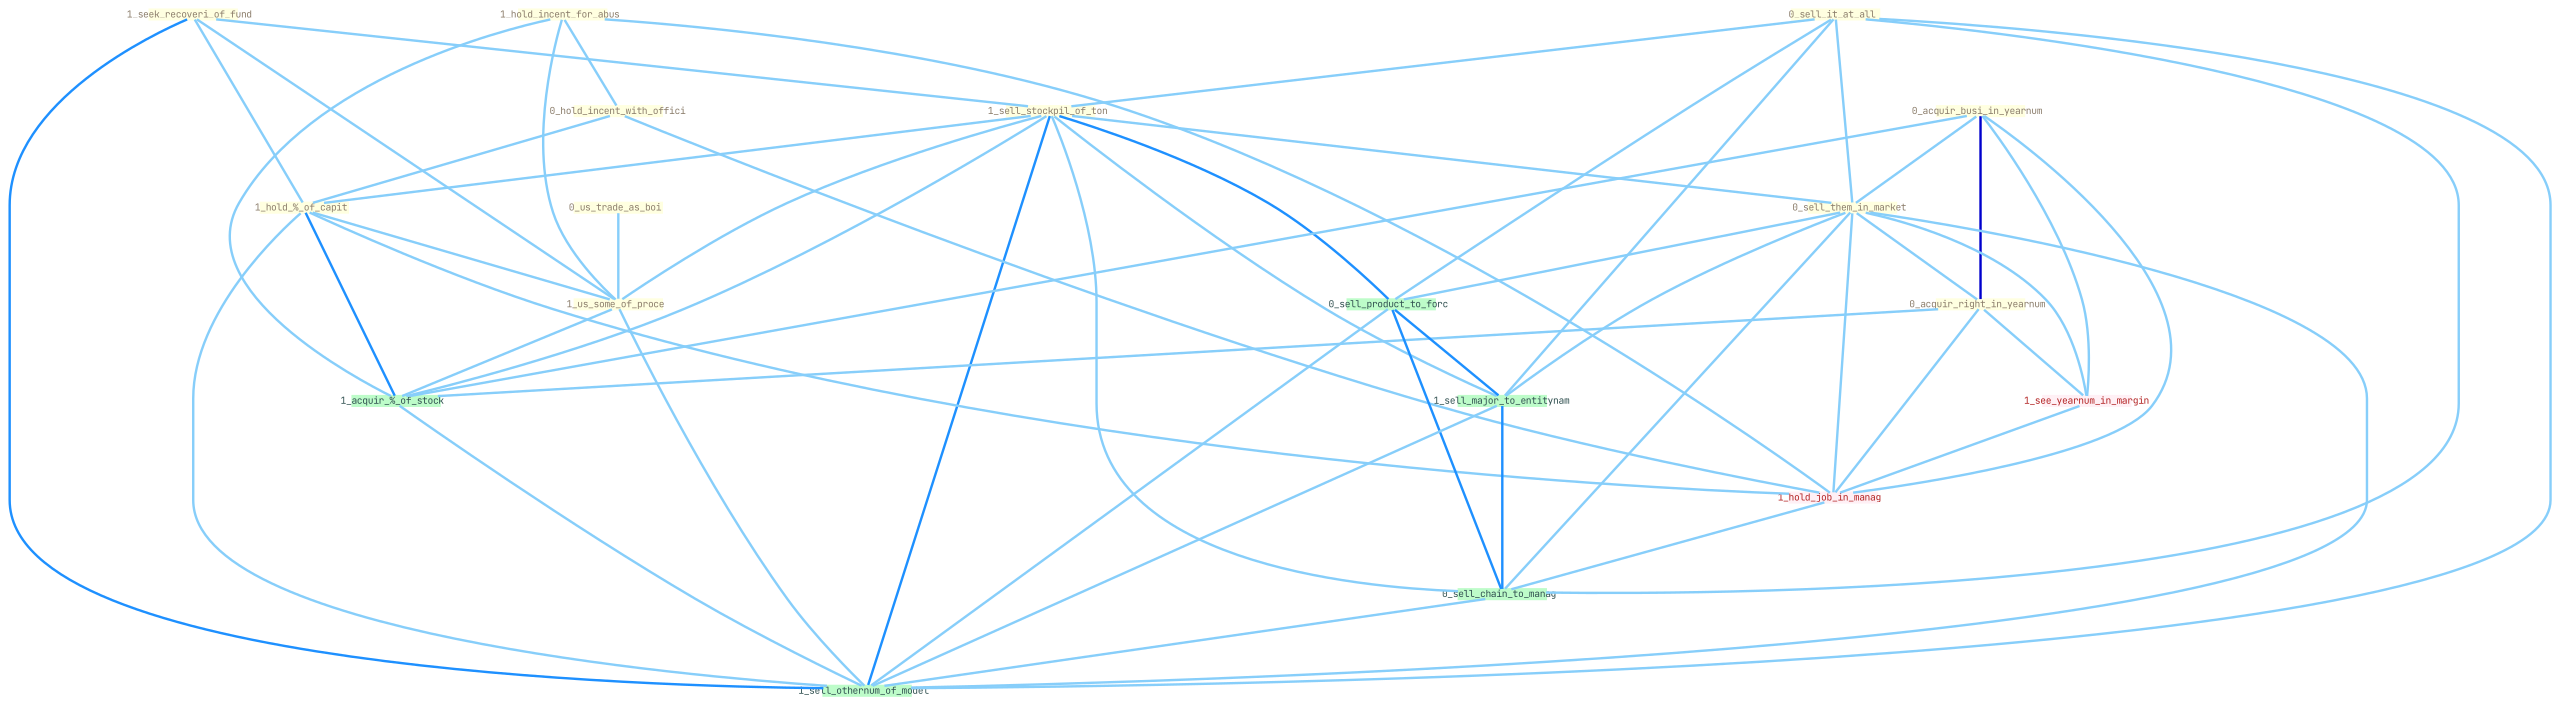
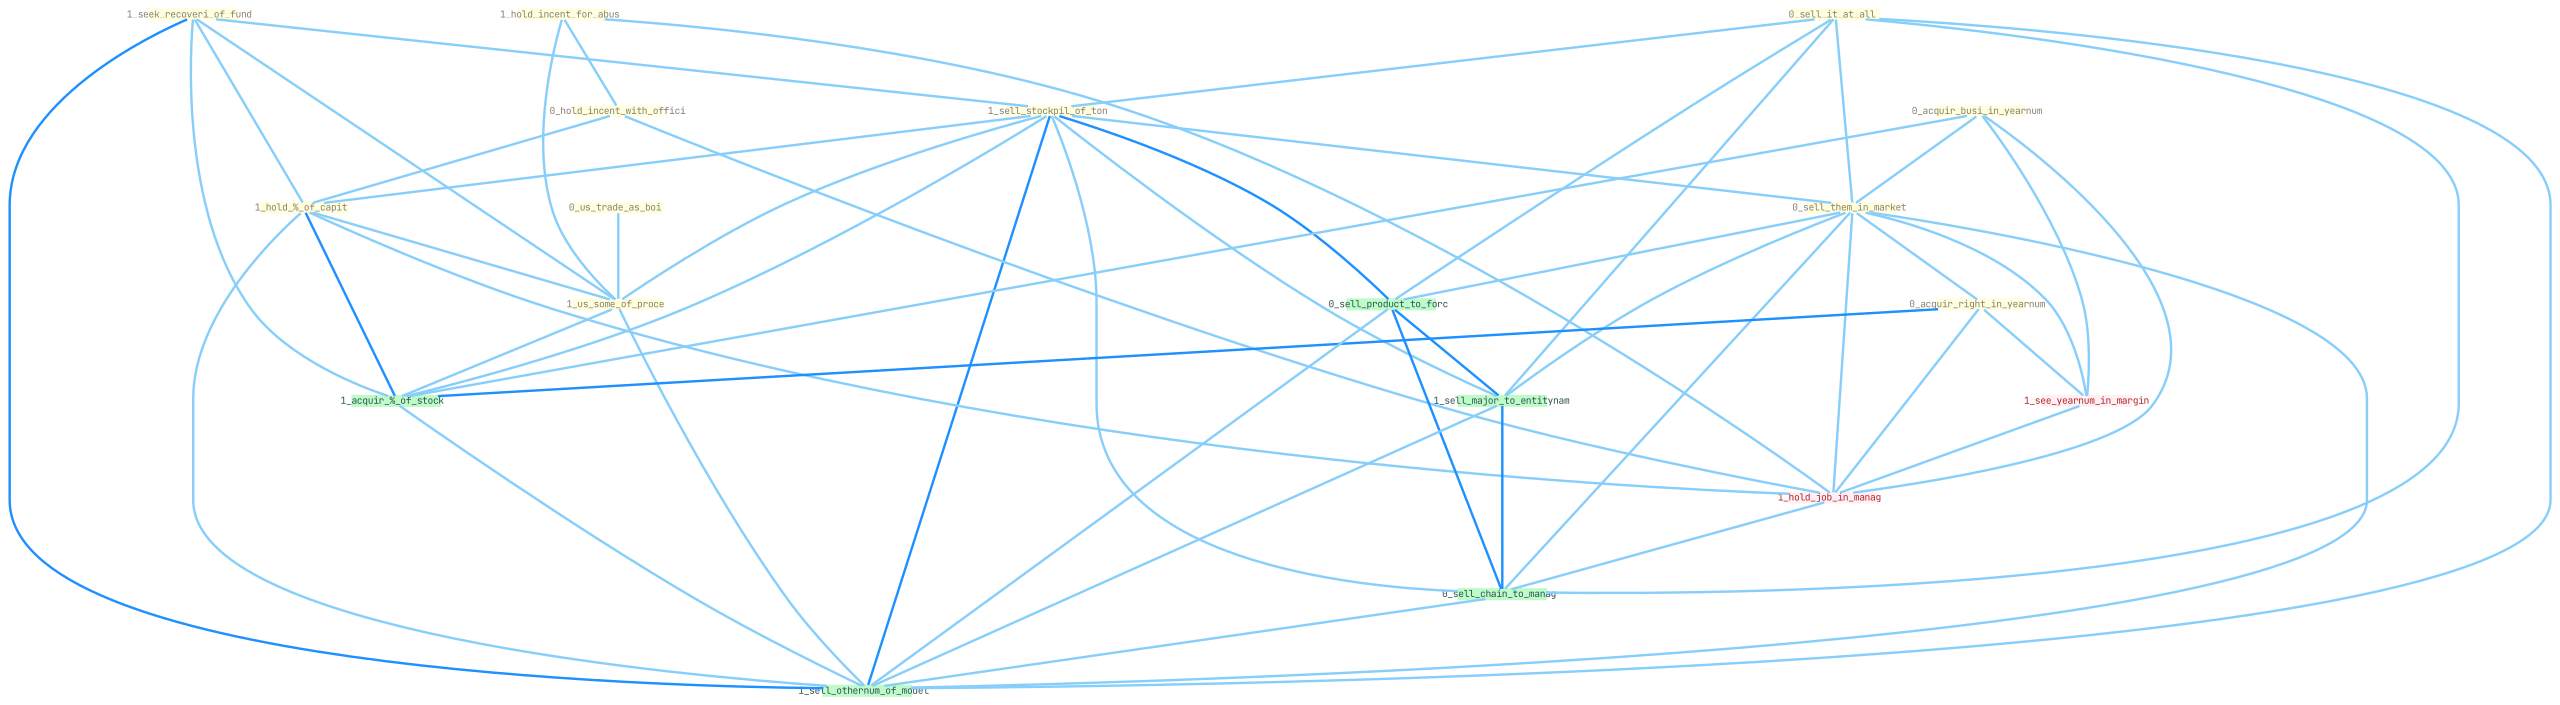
edge "1_hold_incent_for_abus" -- "1_acquir_%_of_stock": now "1_seek_recoveri_of_fund" -- "1_acquir_%_of_stock"
edge "0_acquir_busi_in_yearnum" -- "0_acquir_right_in_yearnum": removed
edge "0_acquir_right_in_yearnum" -- "1_acquir_%_of_stock": color #87cefa -> #1e90ff
